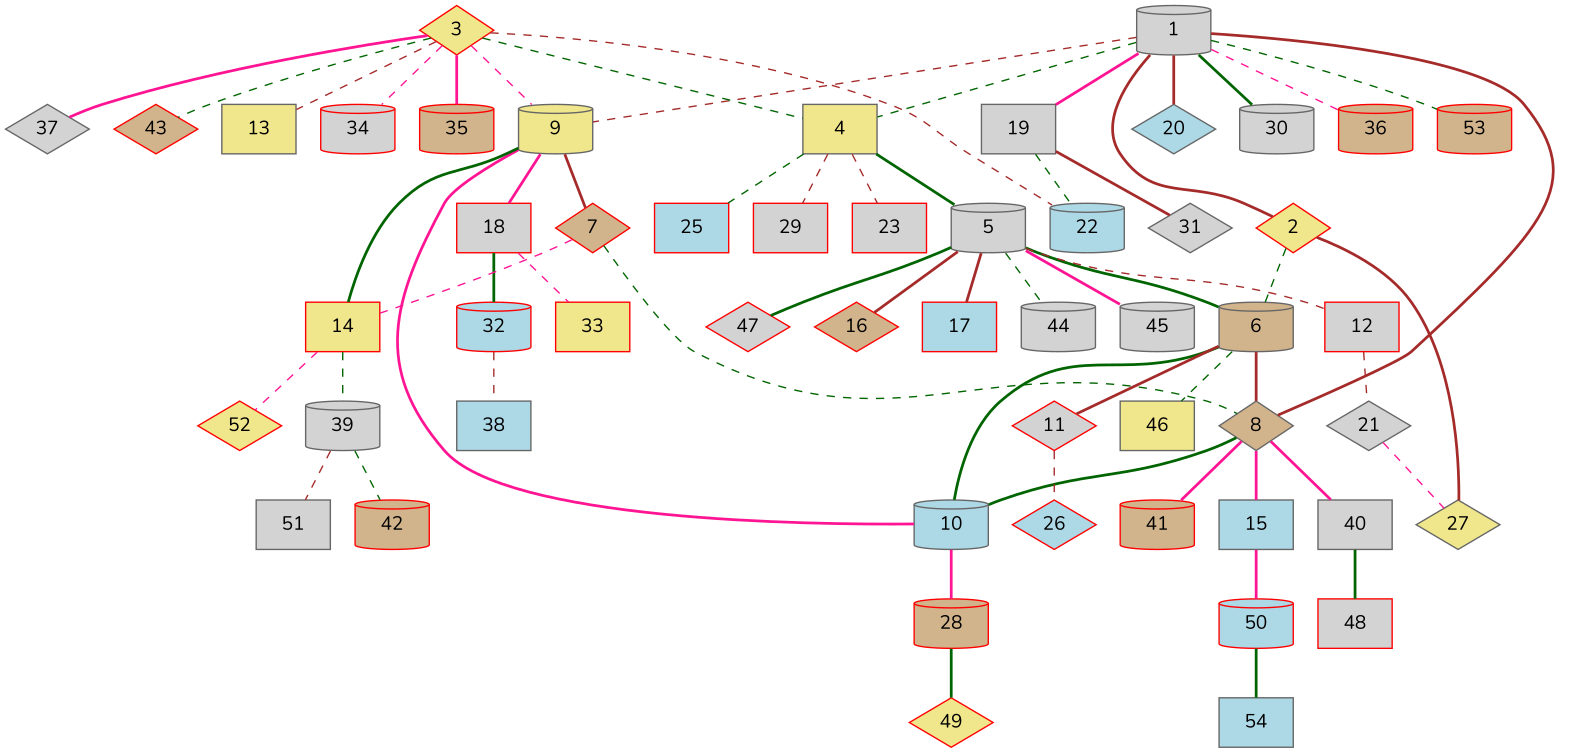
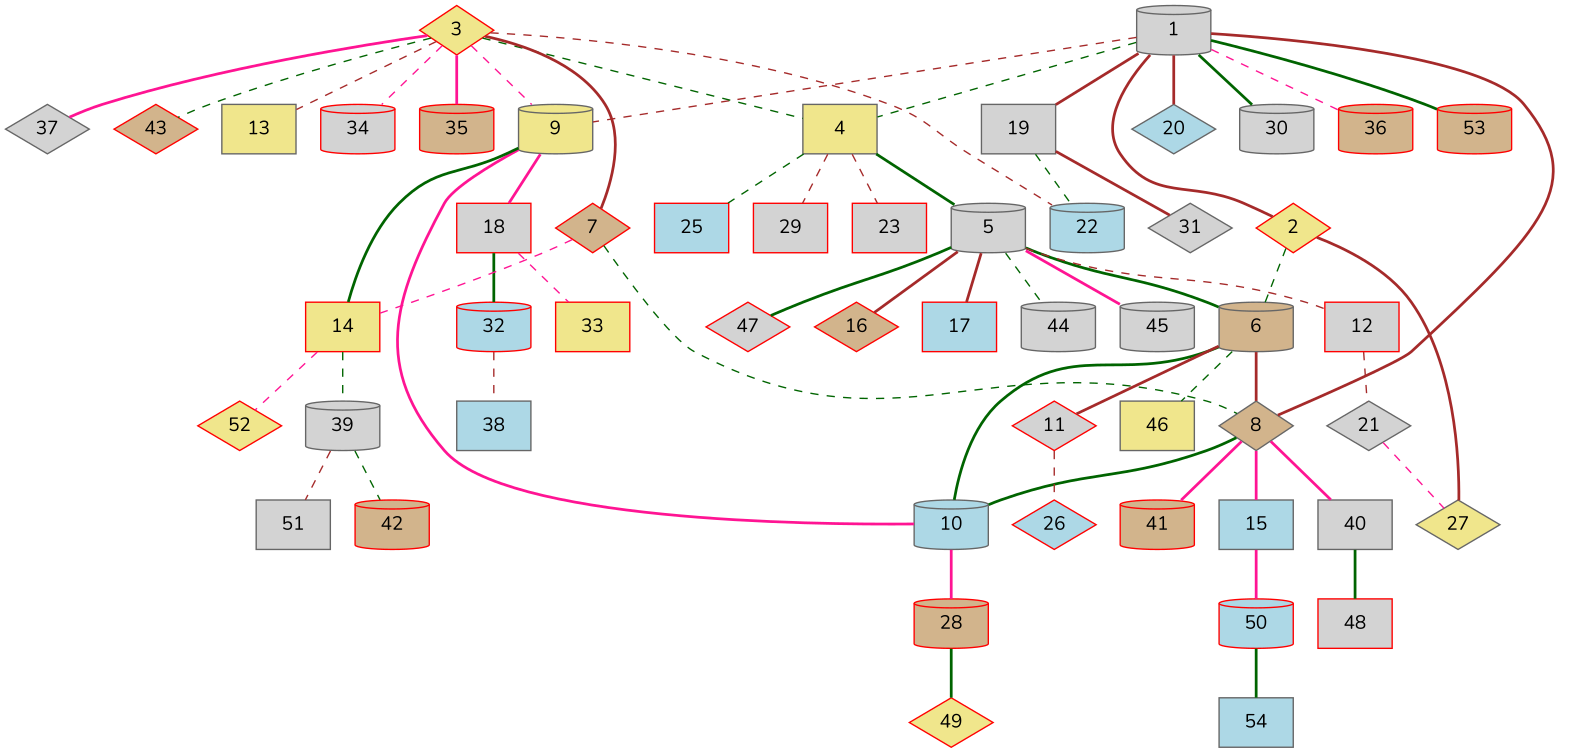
edge "1" -- "53": style dashed -> bold
edge "1" -- "19": color deeppink -> brown
edge "9" -- "7": now "3" -- "7"
